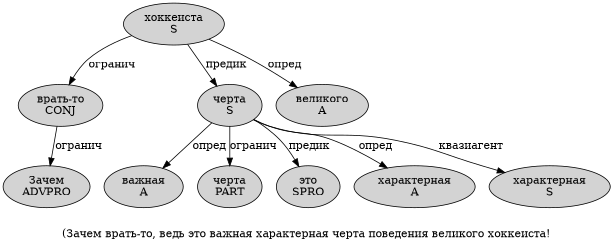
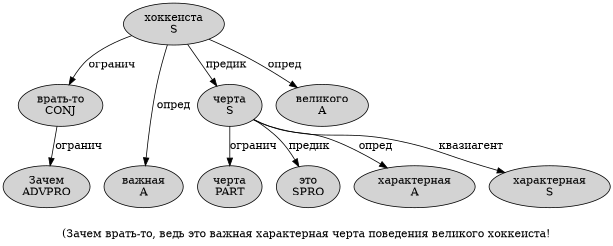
edge "черта S" -> "важная A": now "хоккеиста S" -> "важная A"
